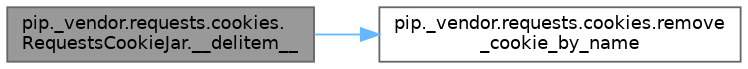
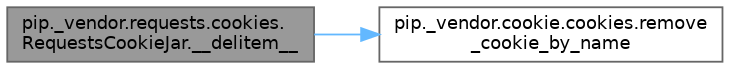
node "pip._vendor.requests.cookies.remove _cookie_by_name": label "pip._vendor.requests.cookies.remove _cookie_by_name" -> "pip._vendor.cookie.cookies.remove _cookie_by_name"
